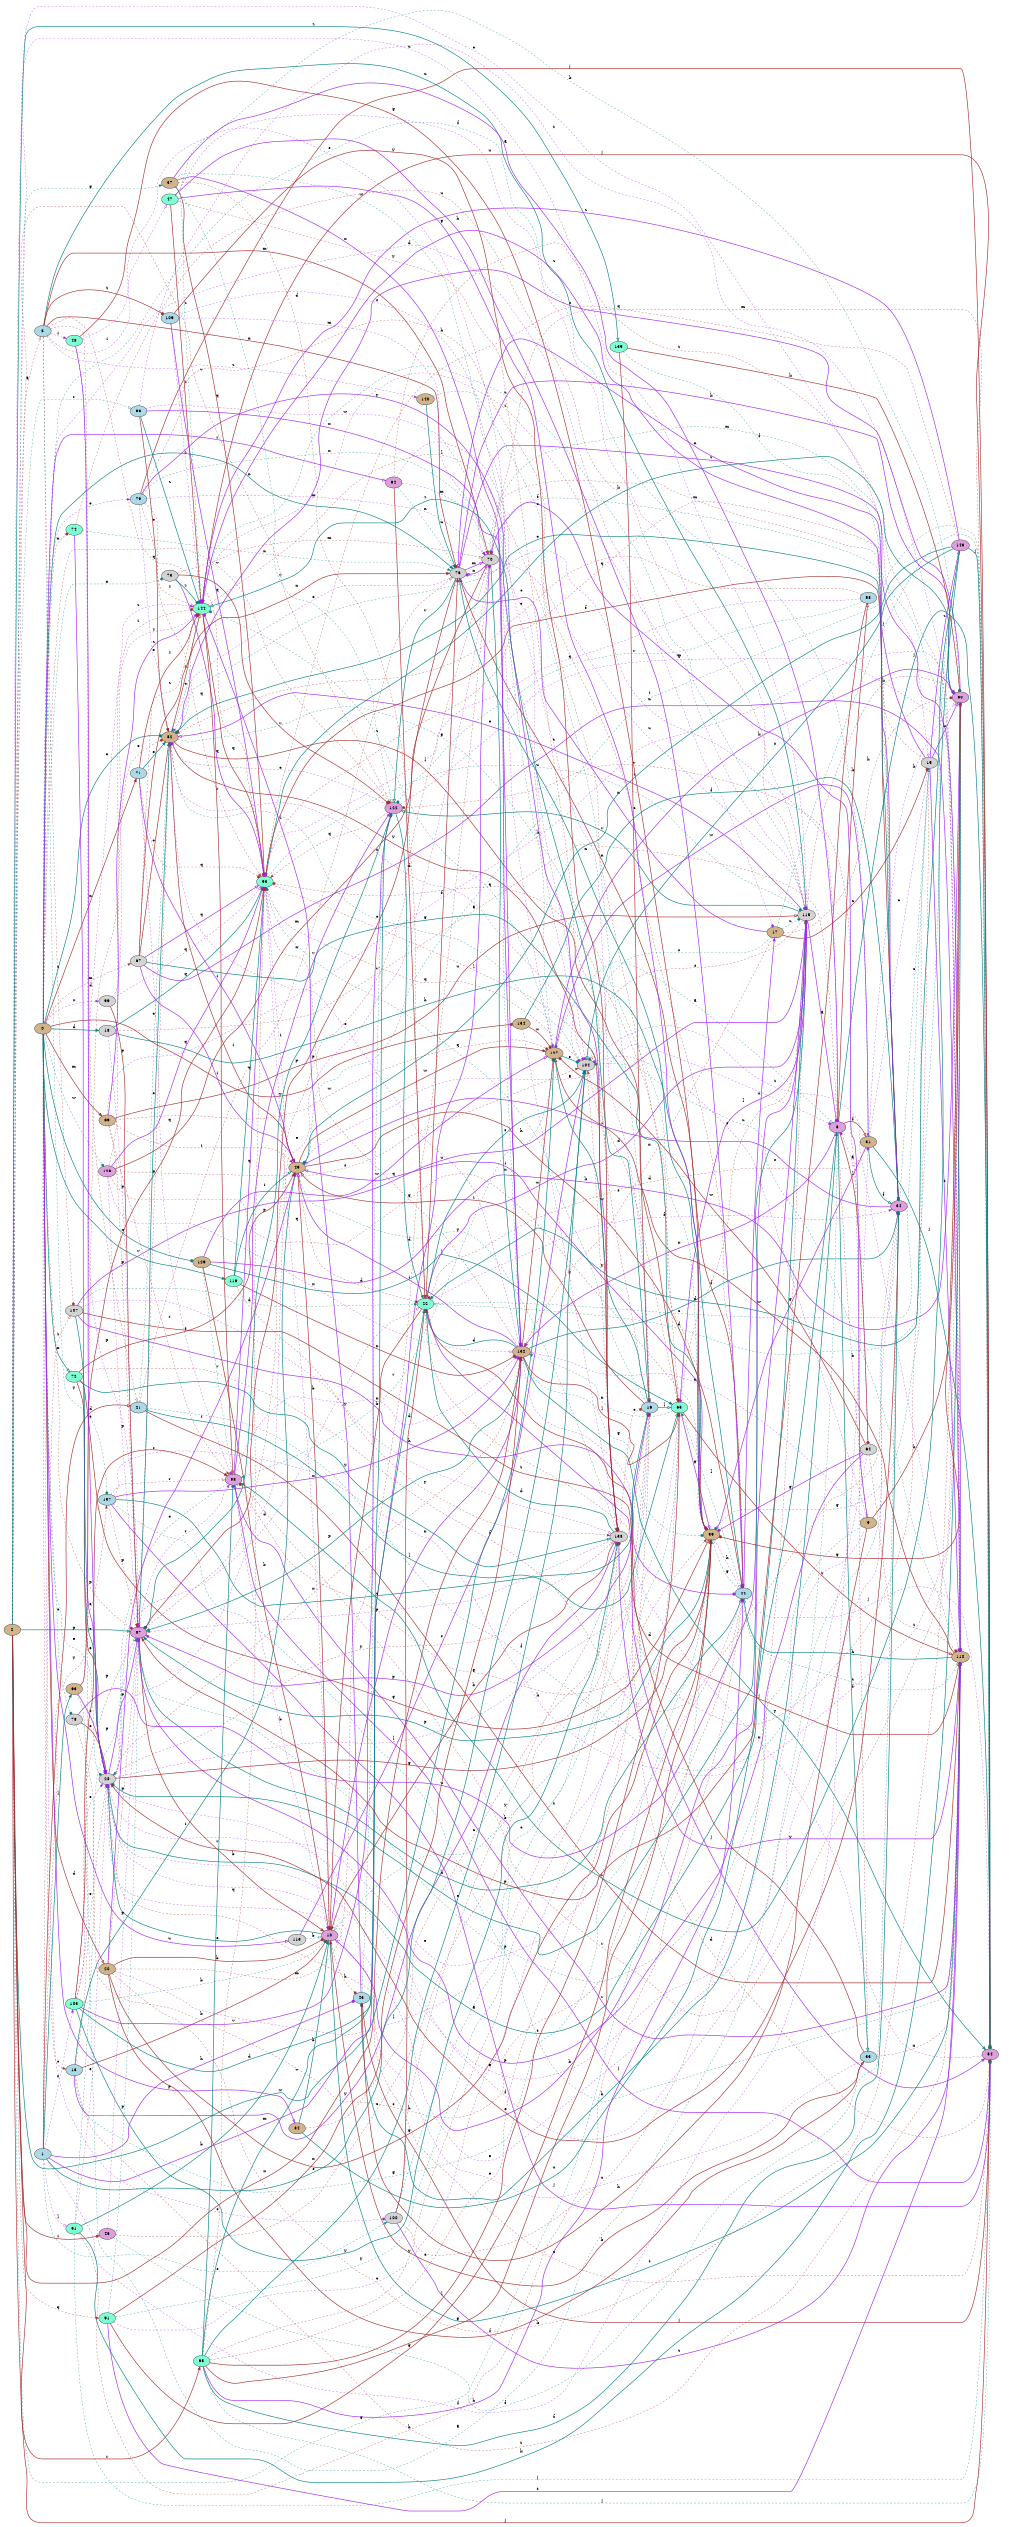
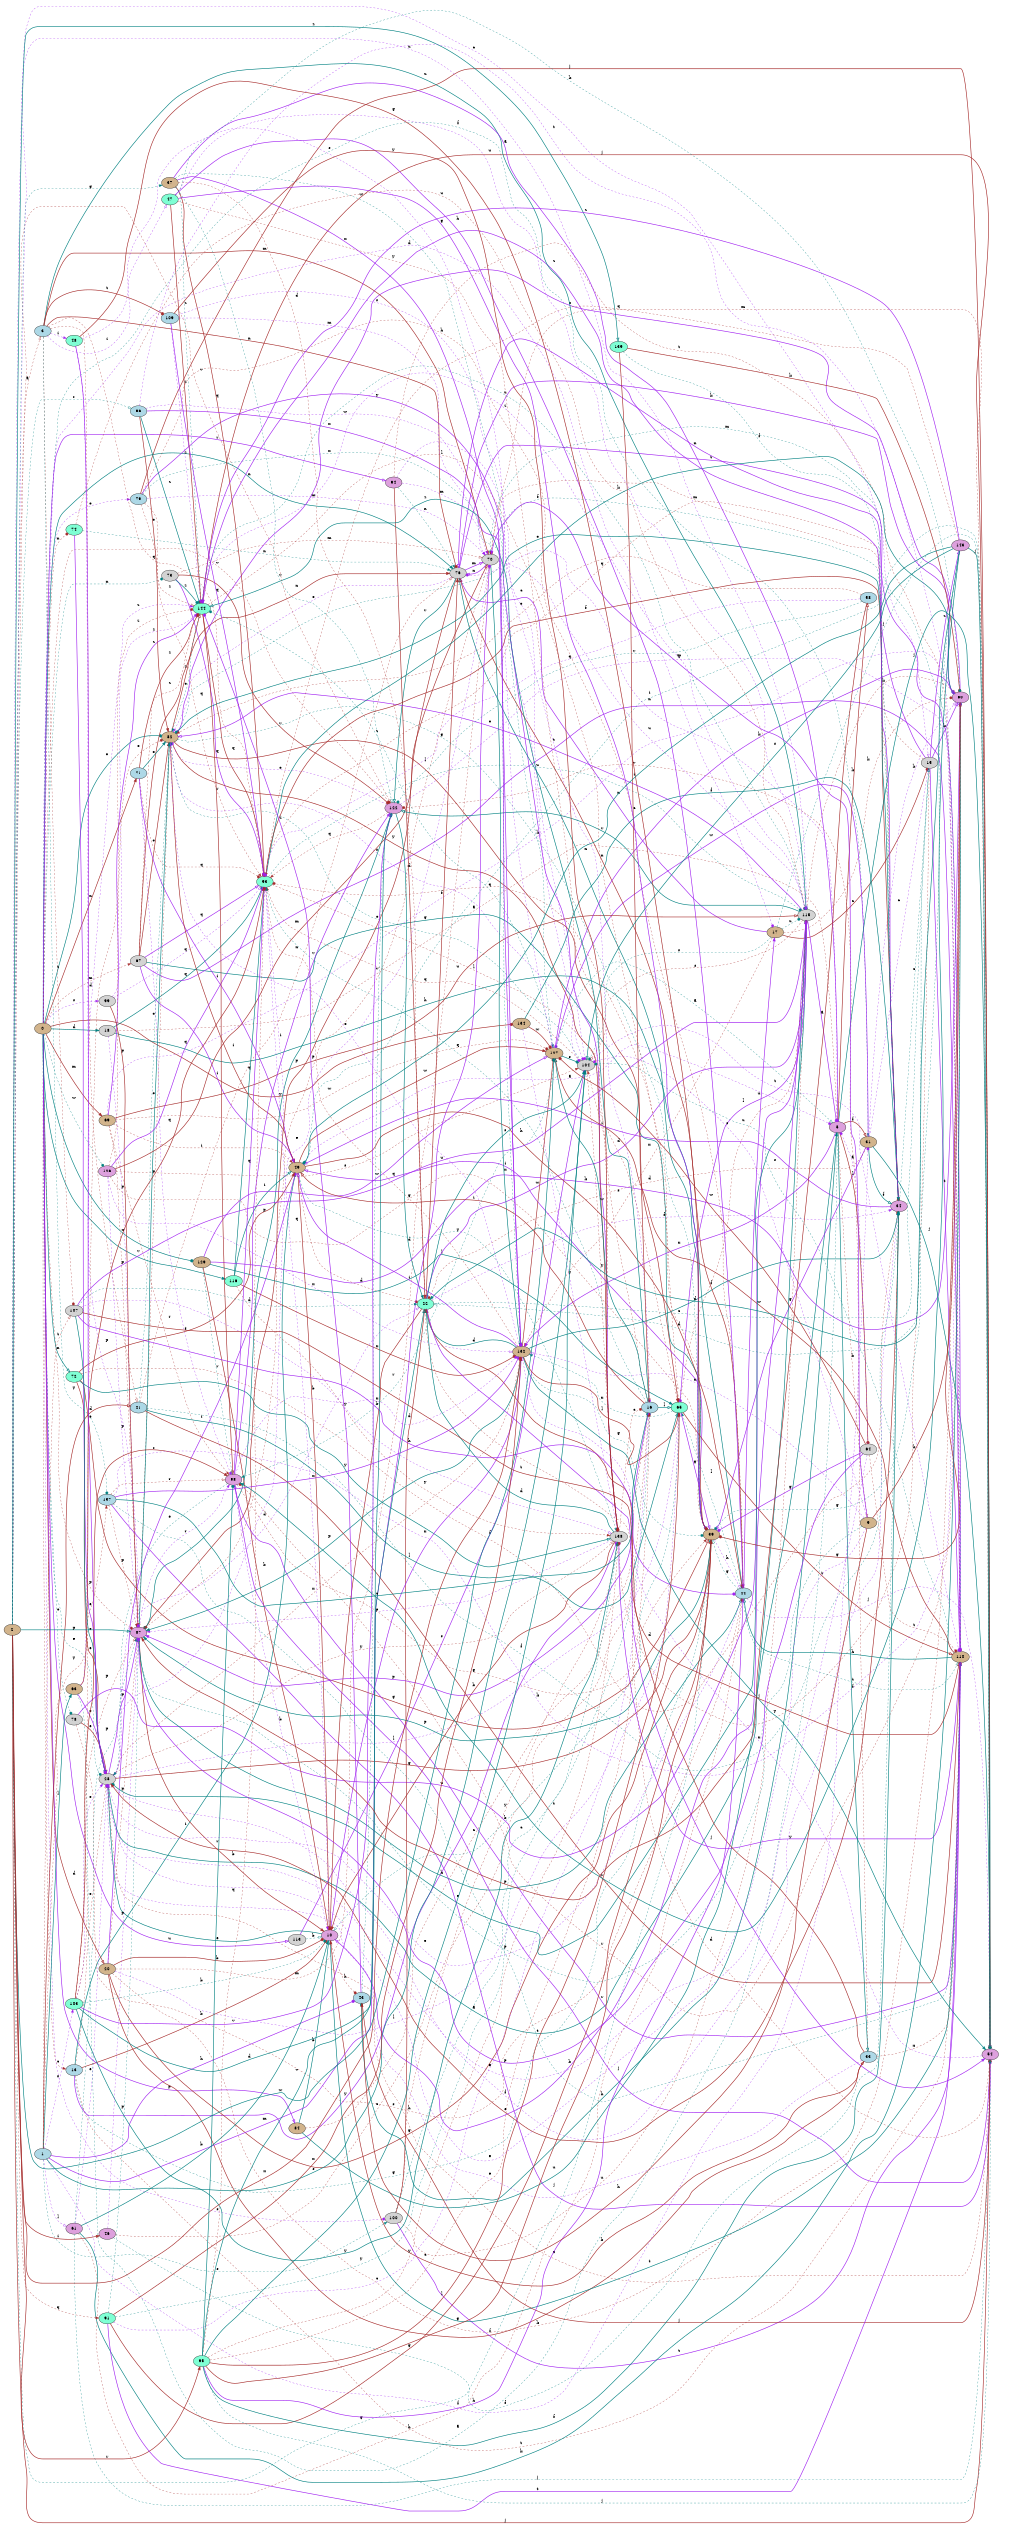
node "140": removed
edge "79" -> "82": removed, label "o"
edge "132" -> "34": arrowhead dot -> normal
node "61": fillcolor aquamarine -> plum
